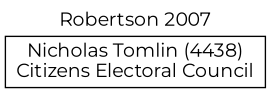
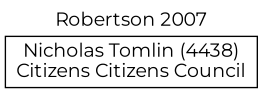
node "Nicholas Tomlin (4438) Citizens Electoral Council": label "Nicholas Tomlin (4438) Citizens Electoral Council" -> "Nicholas Tomlin (4438) Citizens Citizens Council"
